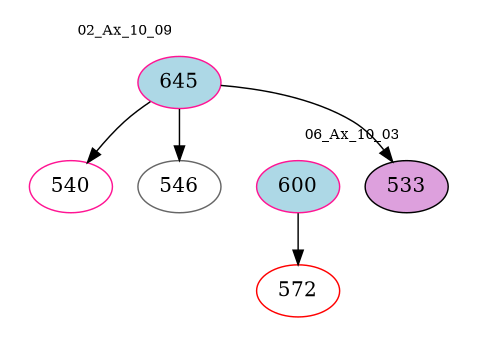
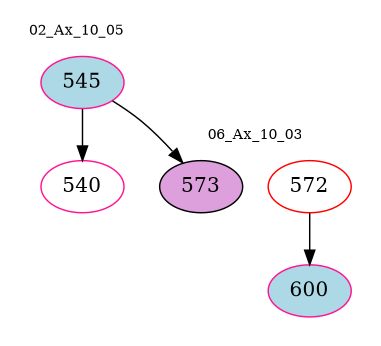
cluster "02_Ax_10_09": label "02_Ax_10_09" -> "02_Ax_10_05"
node "645": label "645" -> "545"
node "546": removed
node "533": label "533" -> "573"
edge "600" -> "572": reversed
